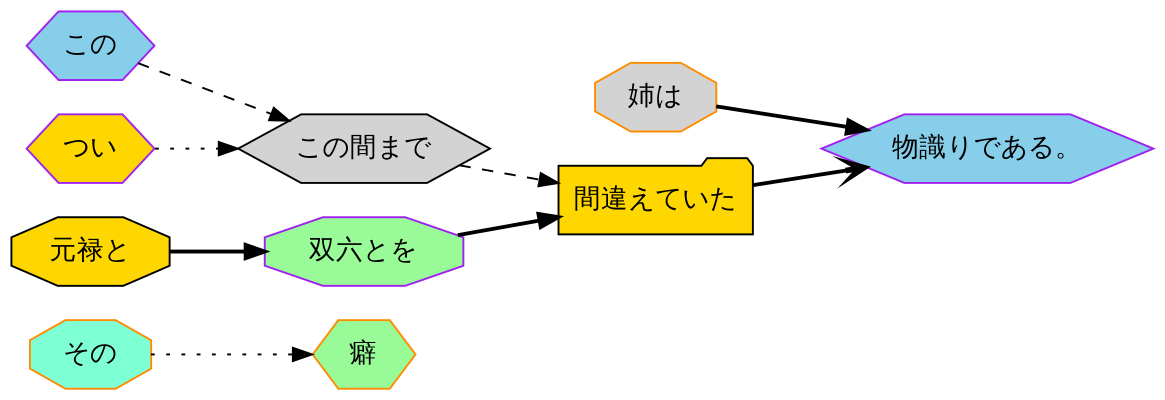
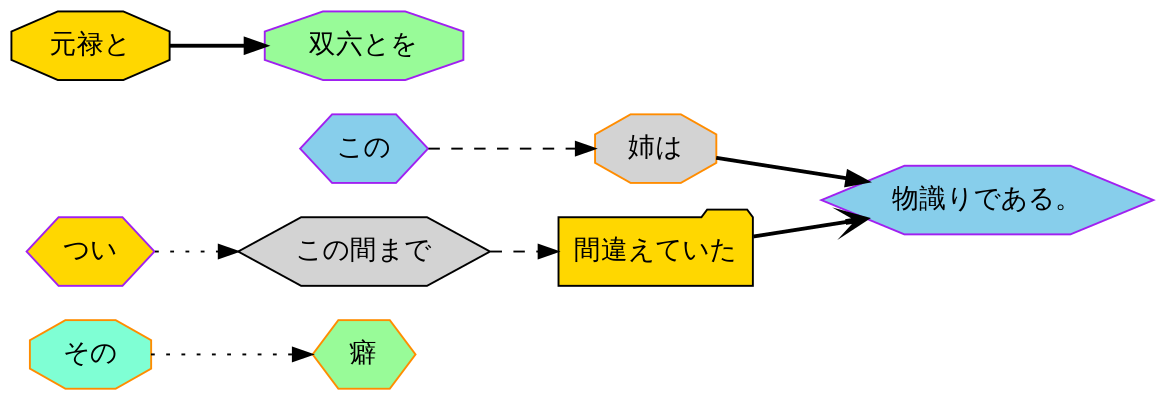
edge "この" -> "この間まで": now "この" -> "姉は"
edge "双六とを" -> "間違えていた": removed
